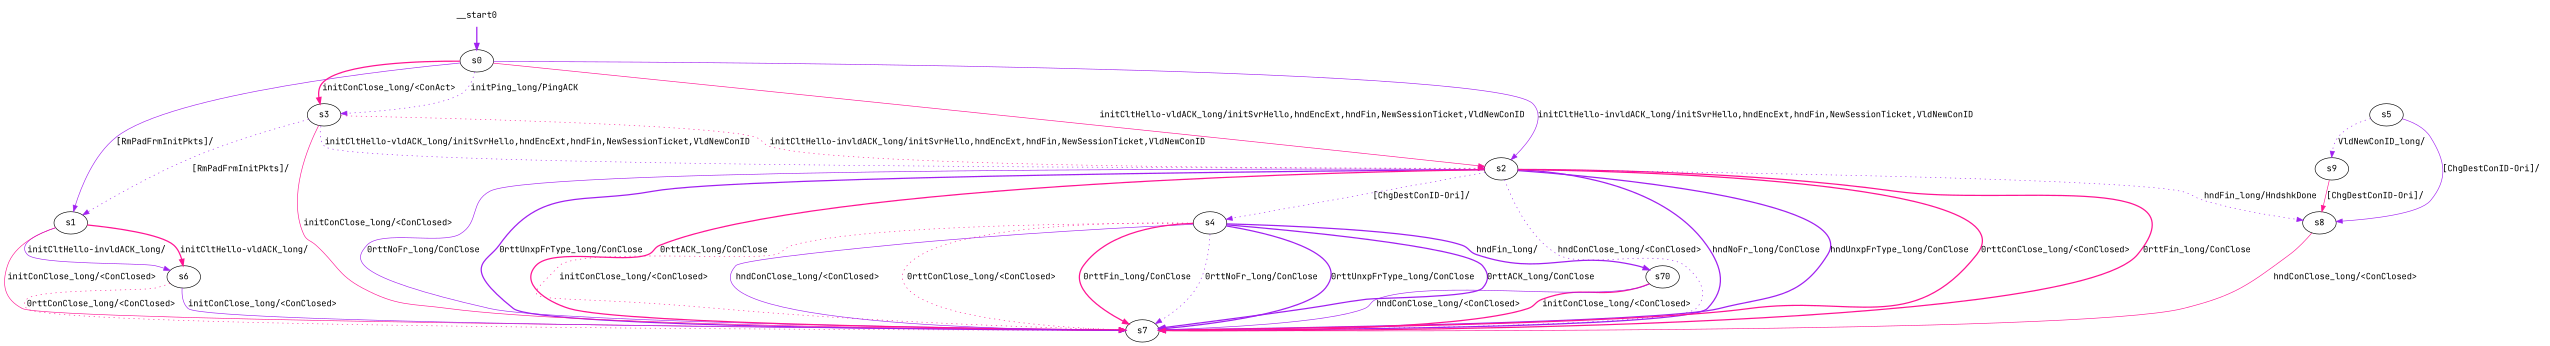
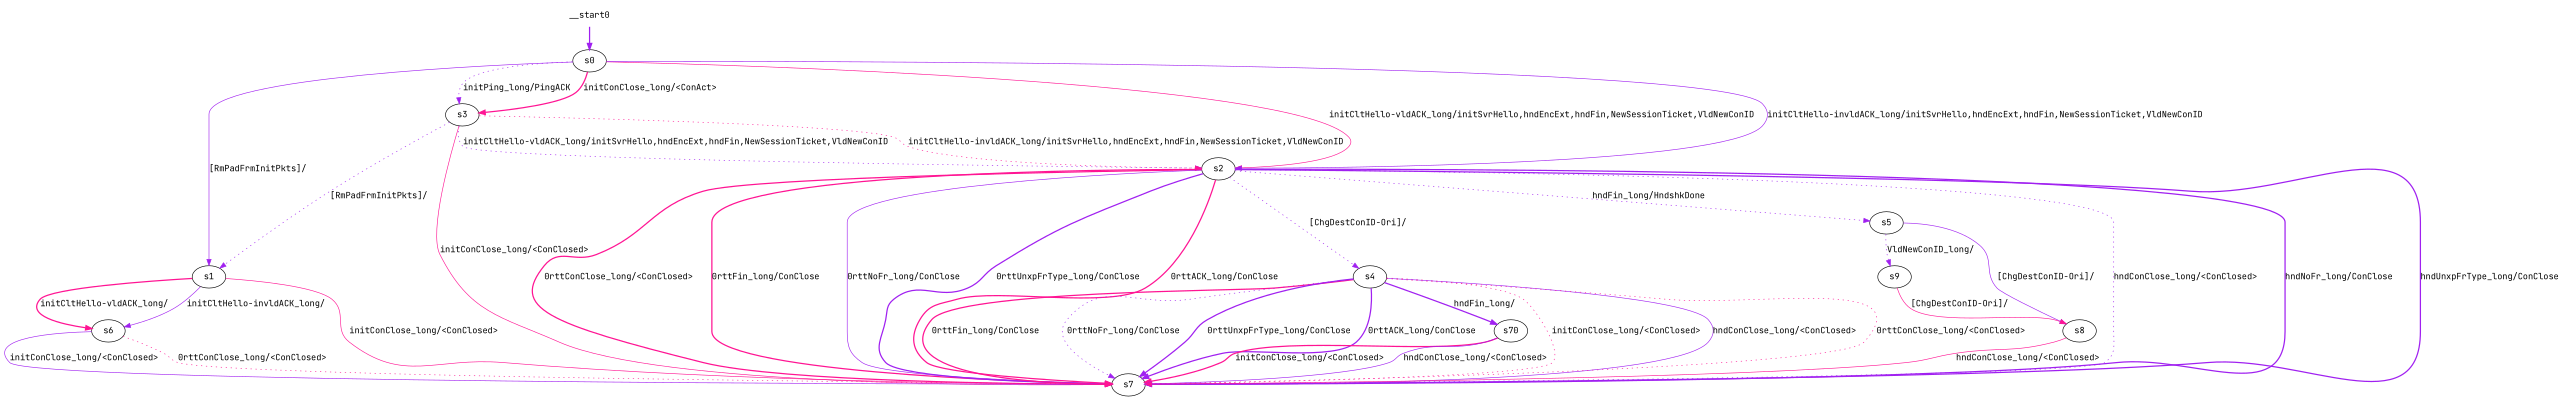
edge "s2" -> "s8": now "s2" -> "s5"
